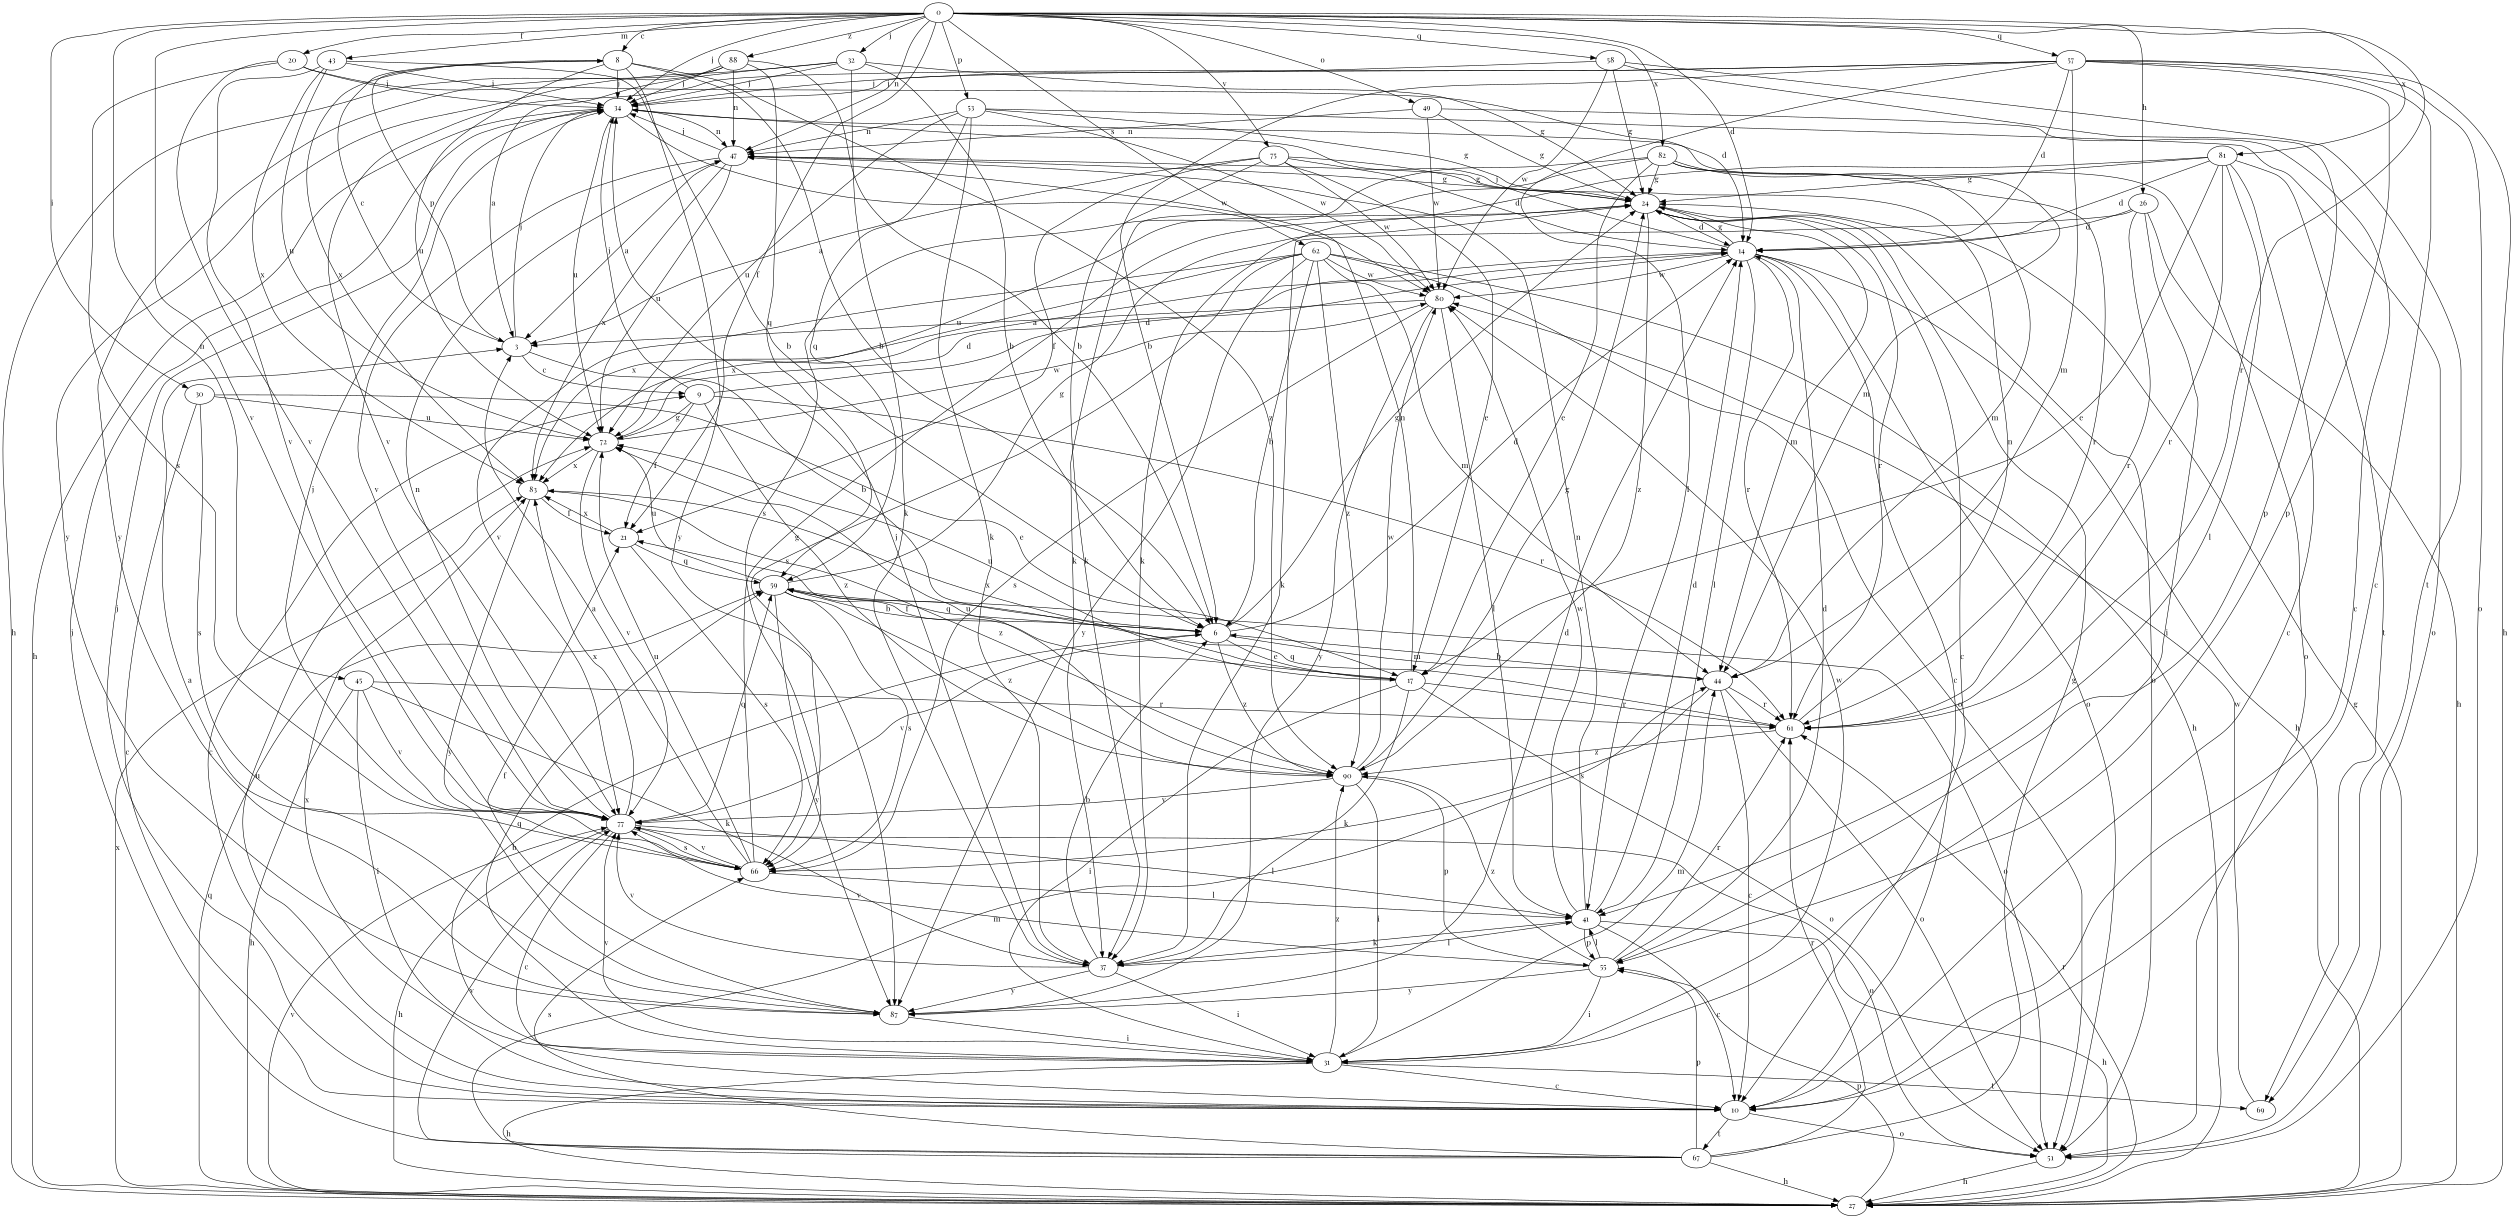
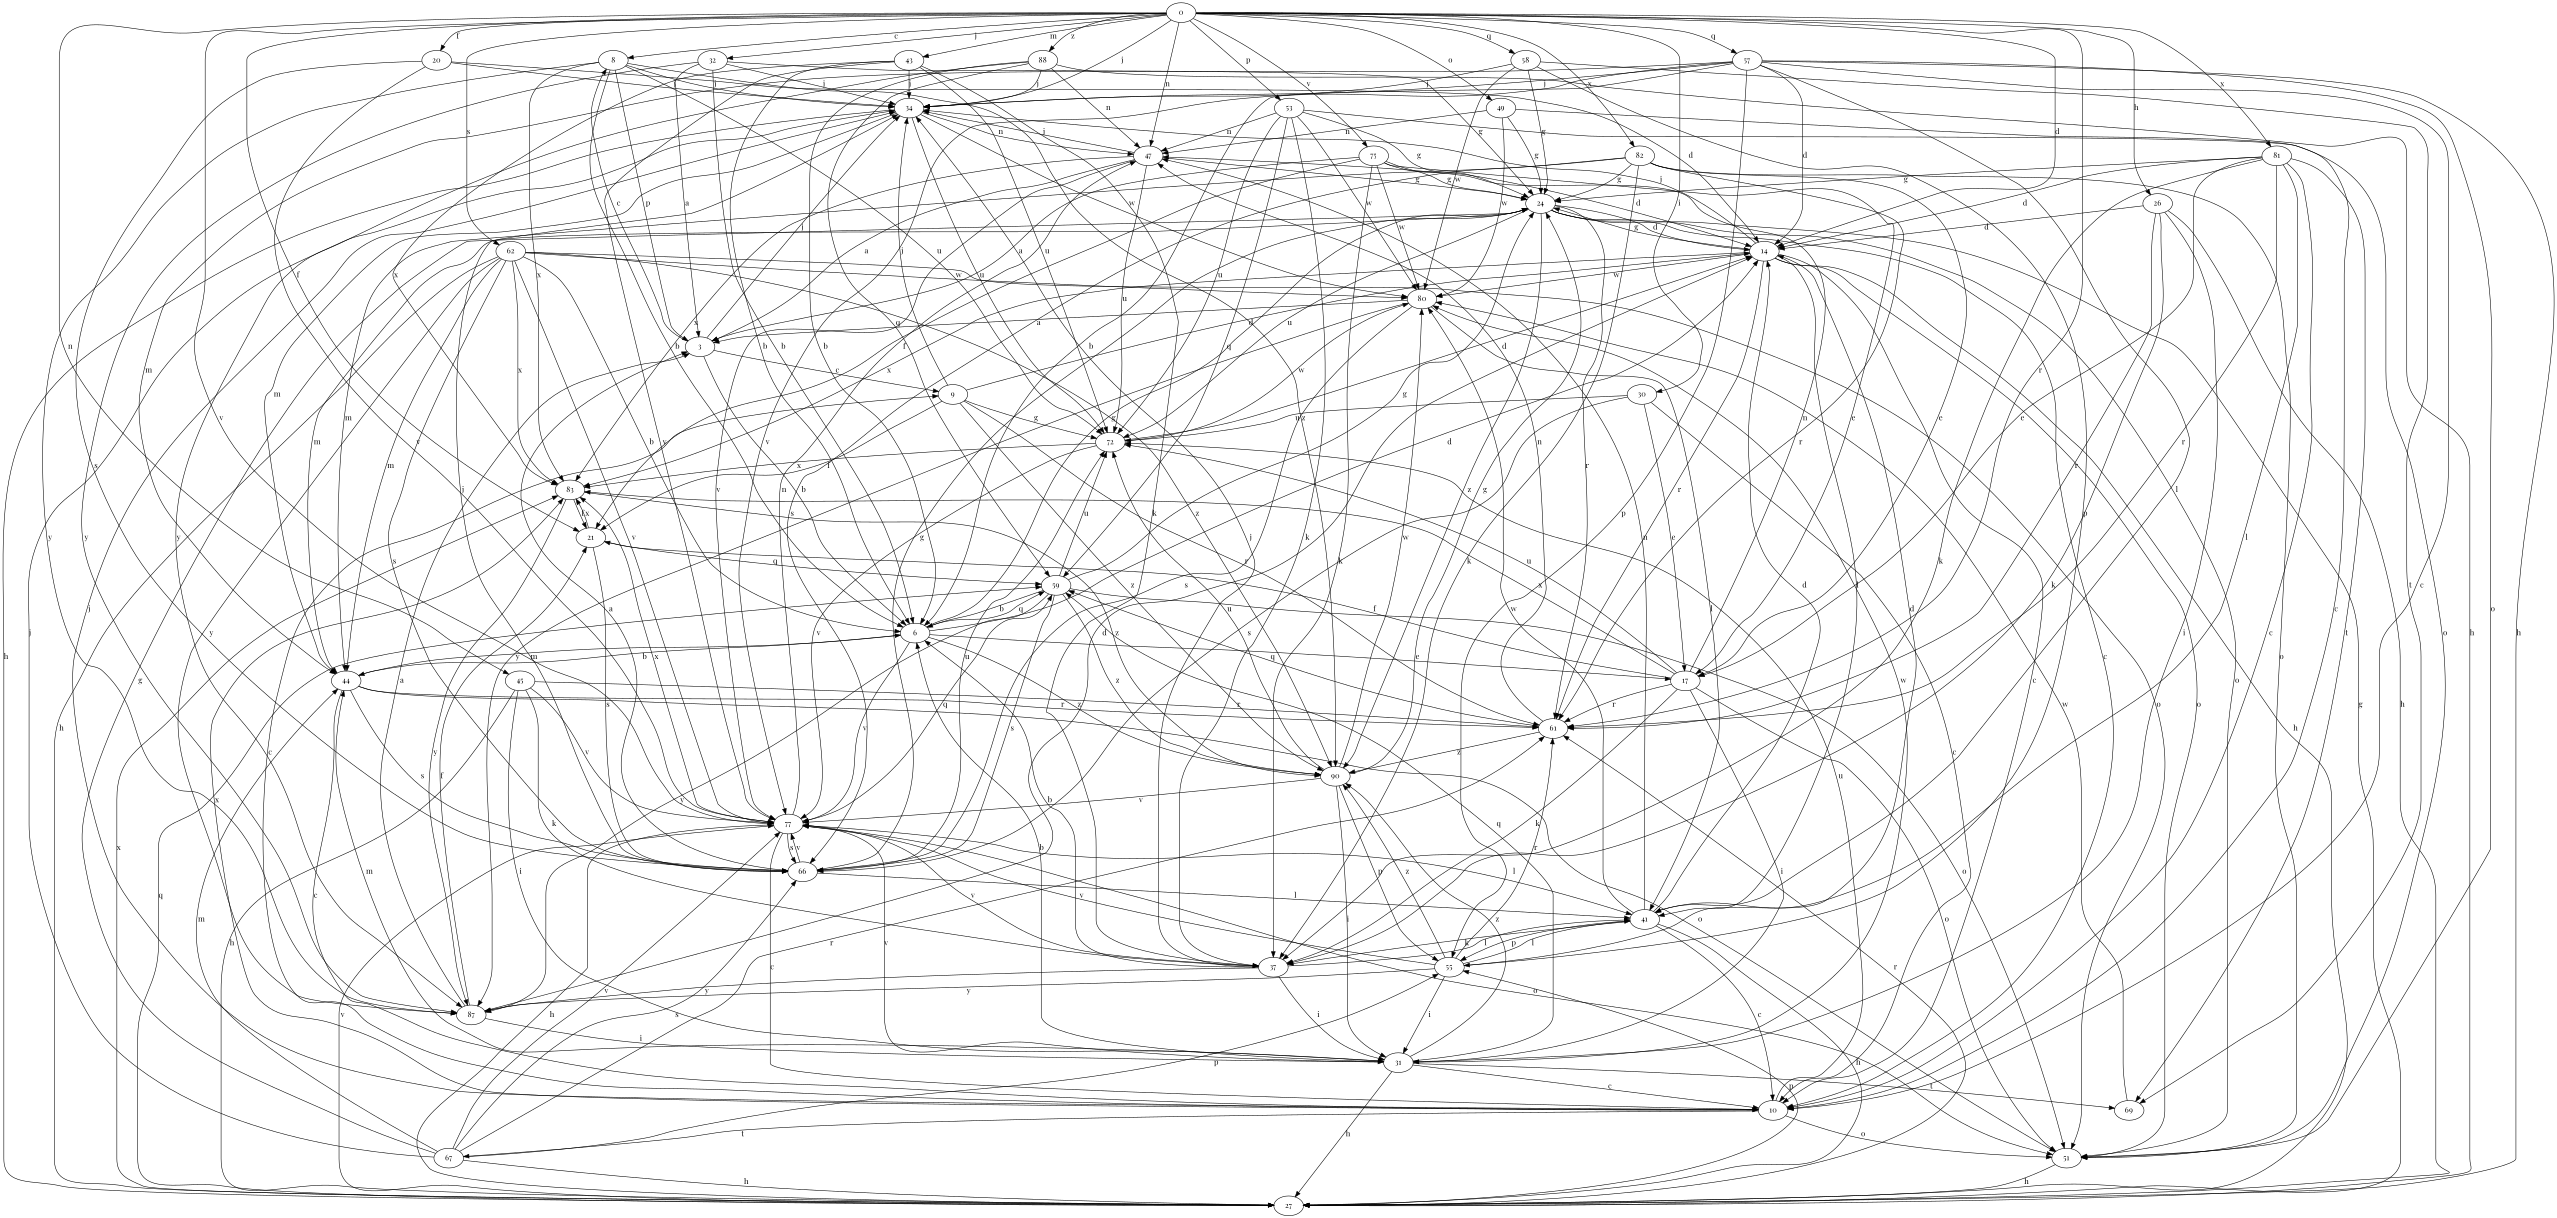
edge "32" -> "37": now "43" -> "37"
edge "27" -> "24": reversed
